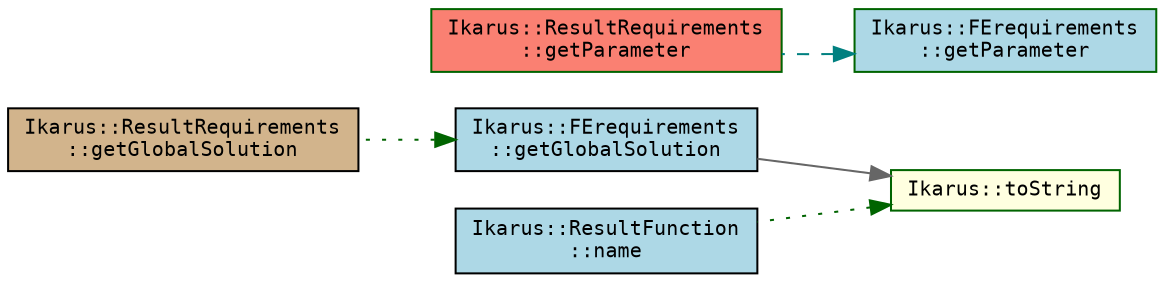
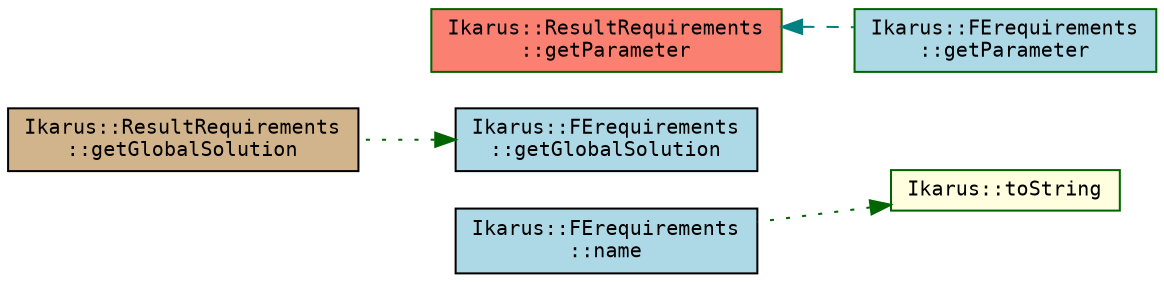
edge "Ikarus::ResultRequirements ::getParameter" -> "Ikarus::FErequirements ::getParameter": reversed
edge "Ikarus::FErequirements ::getGlobalSolution" -> "Ikarus::toString": removed
node "Ikarus::ResultFunction ::name": label "Ikarus::ResultFunction ::name" -> "Ikarus::FErequirements ::name"
